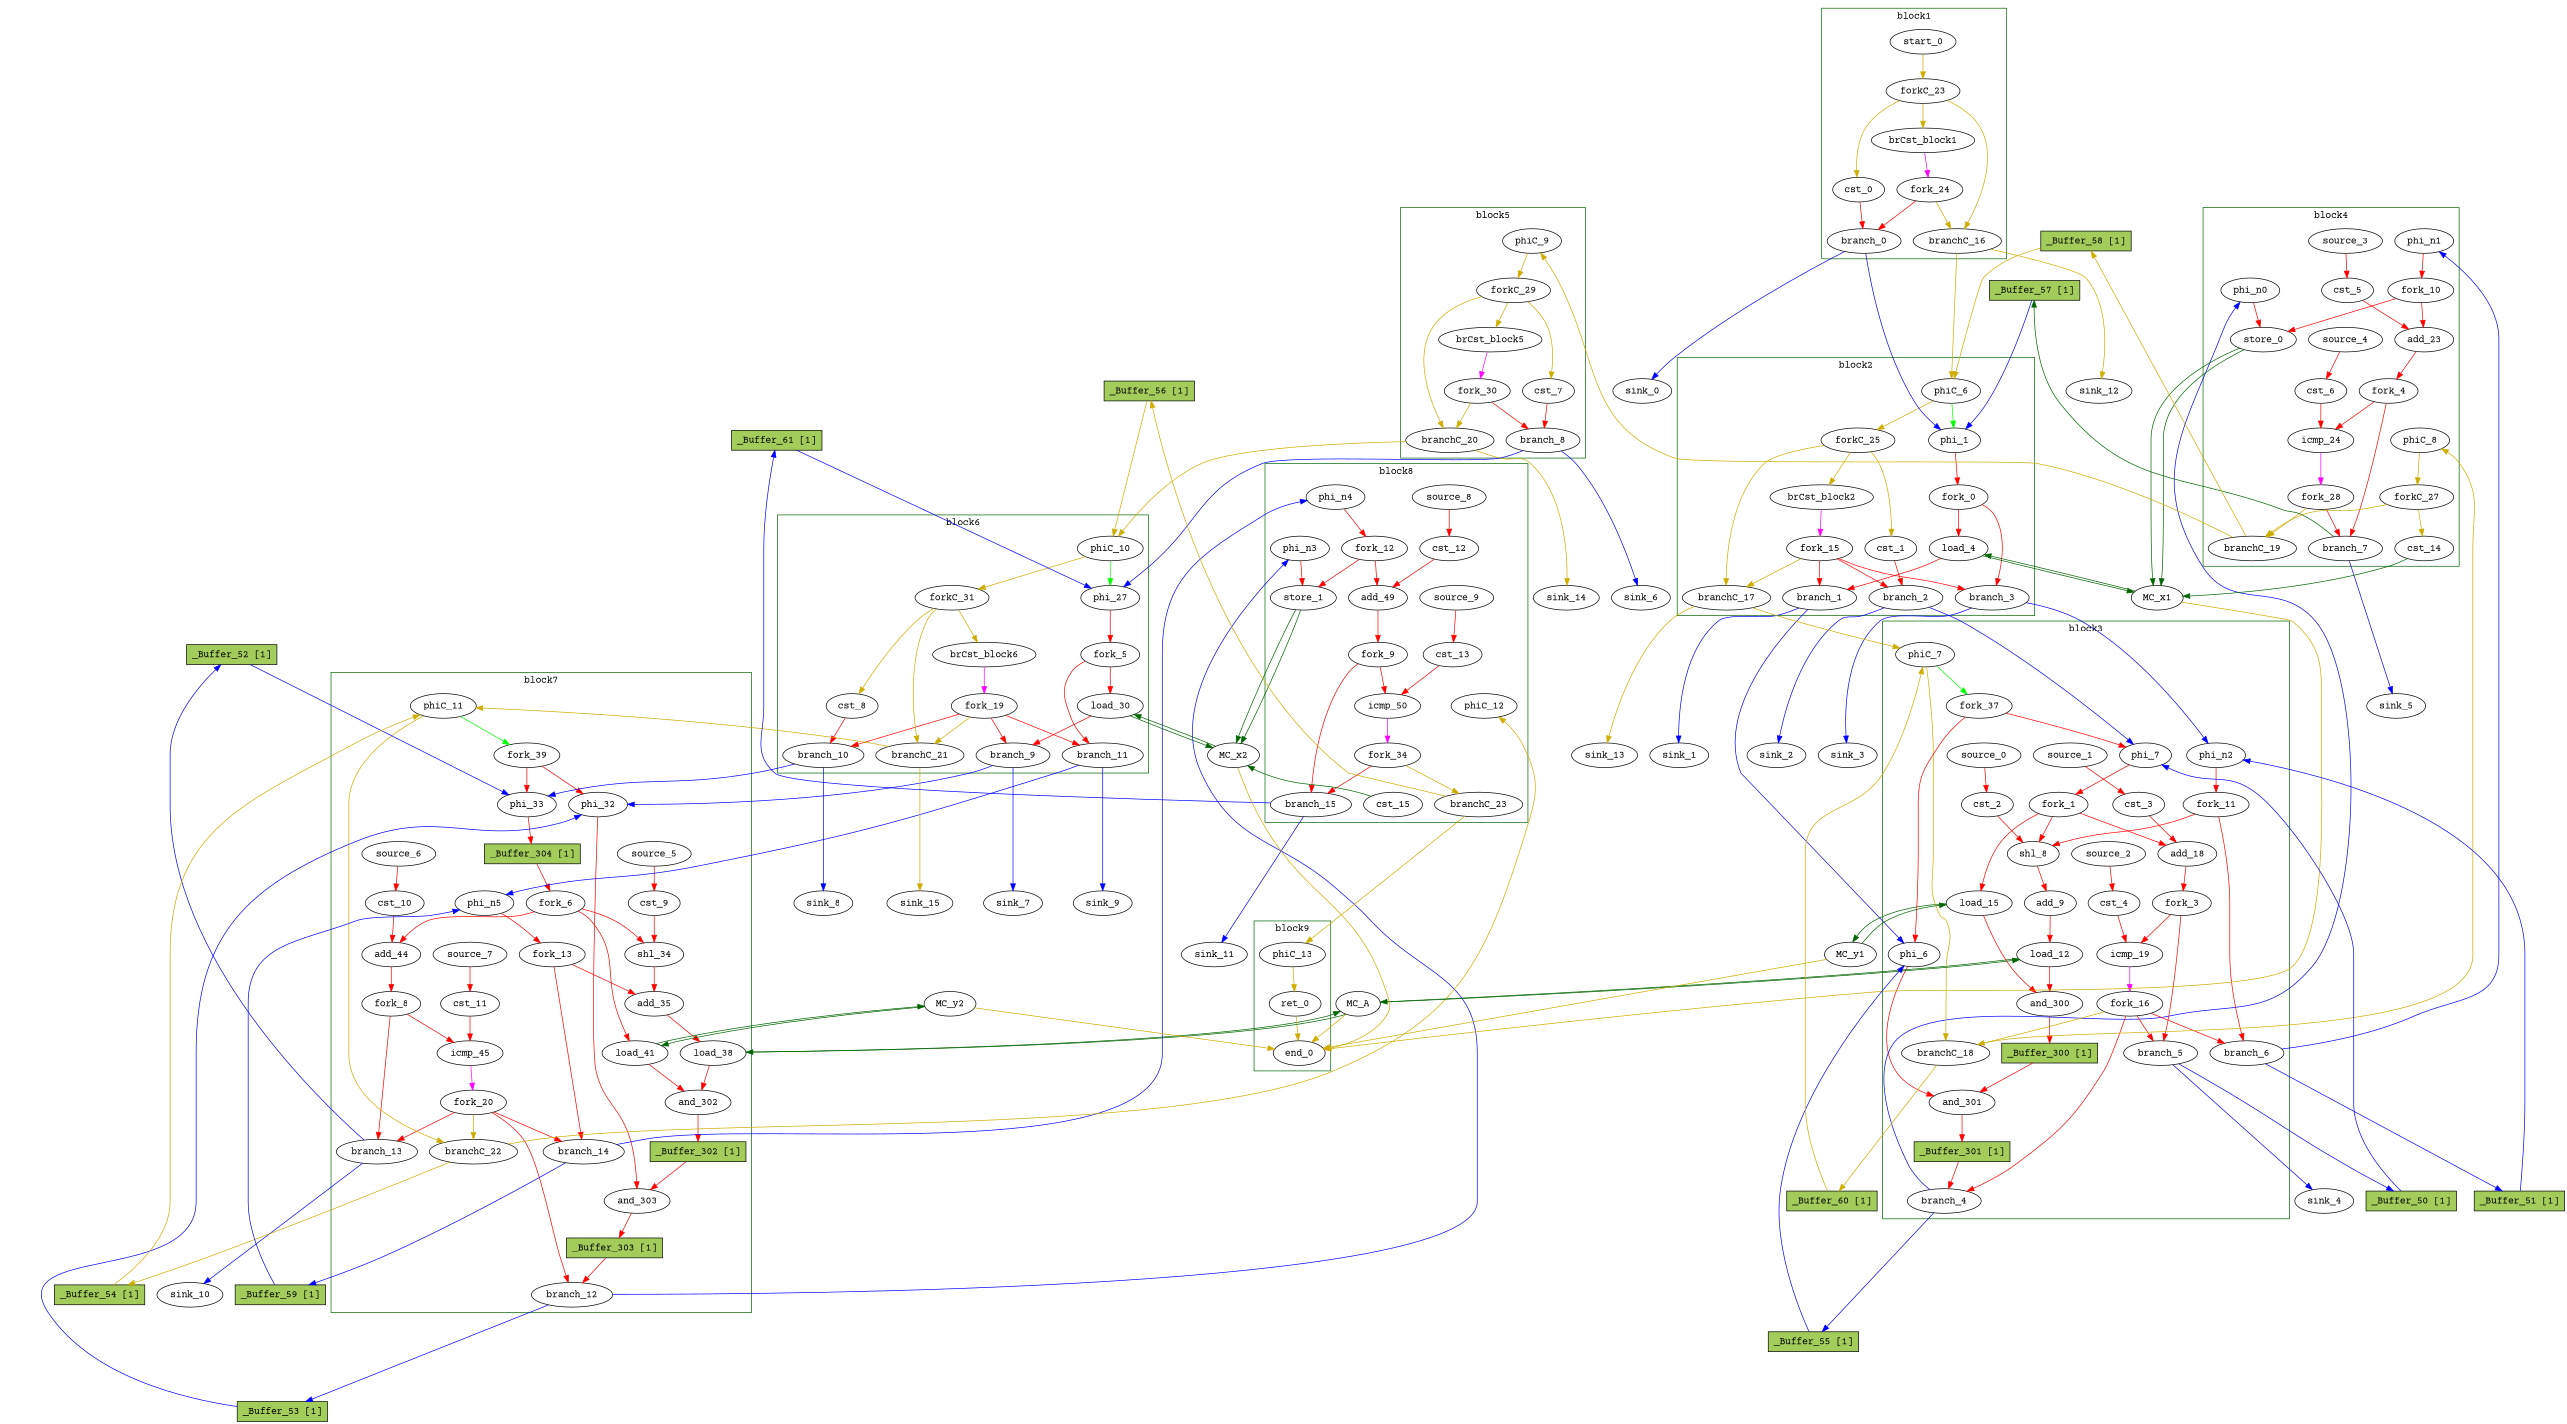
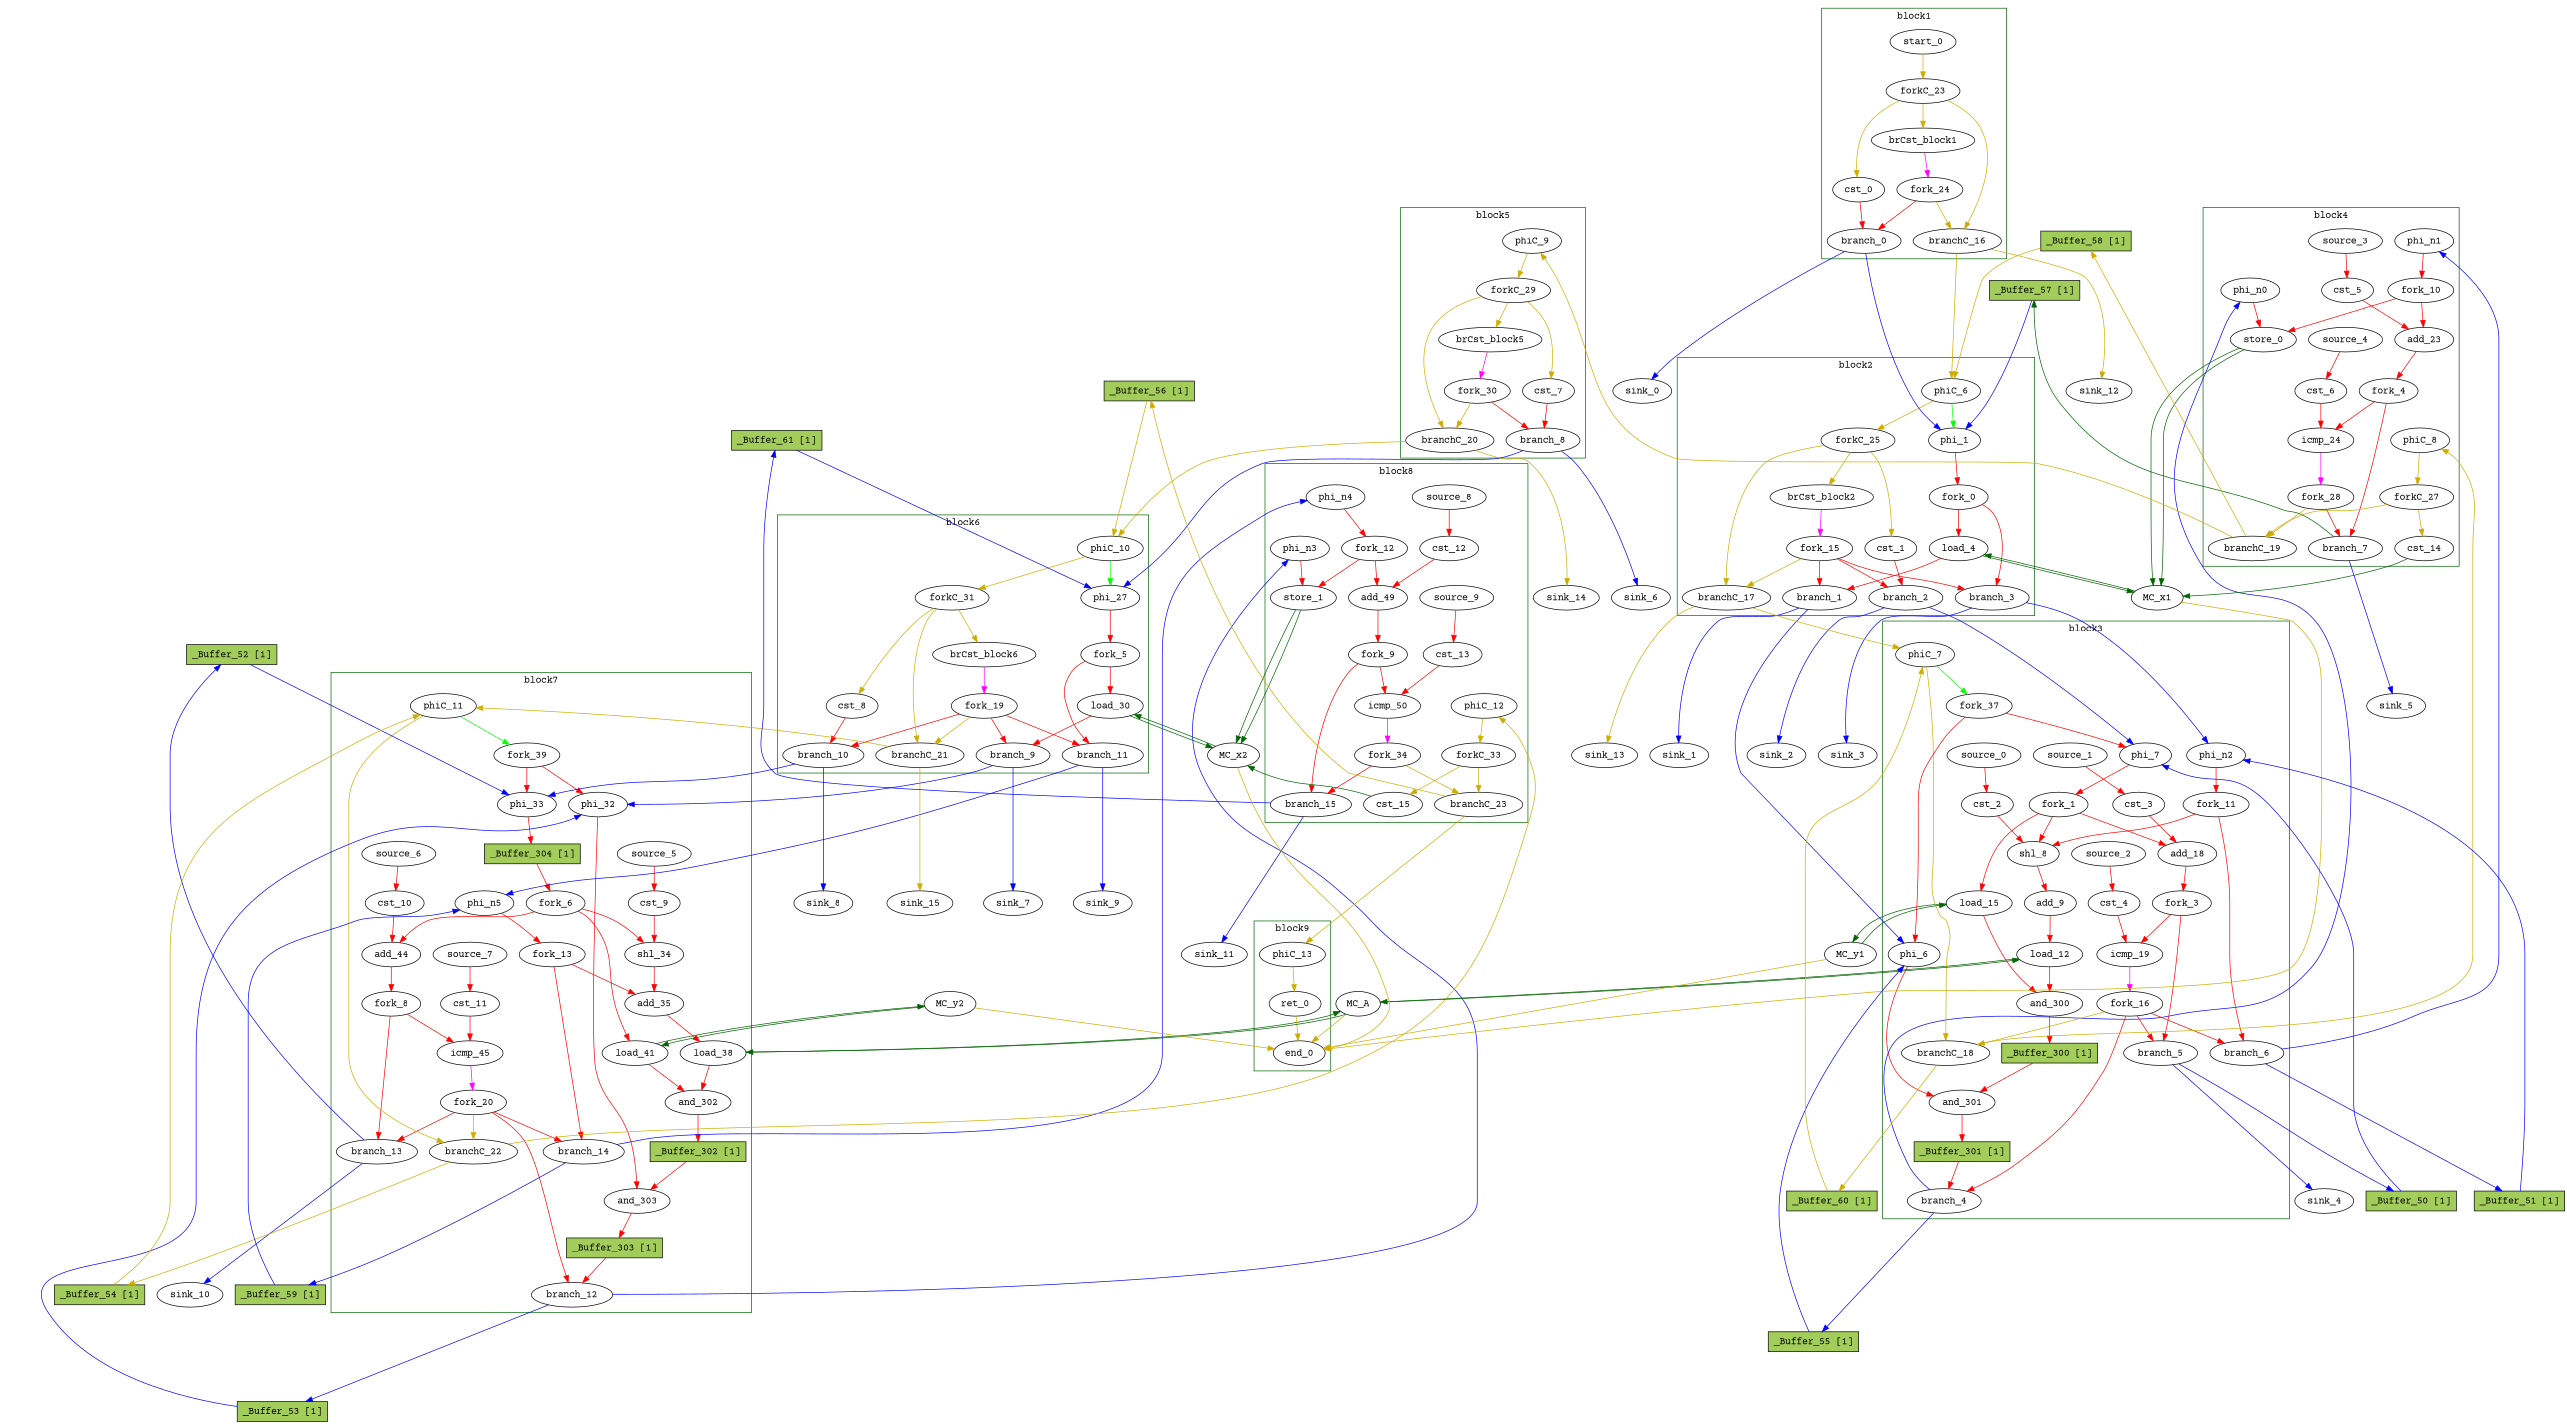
node "forkC_33": added
